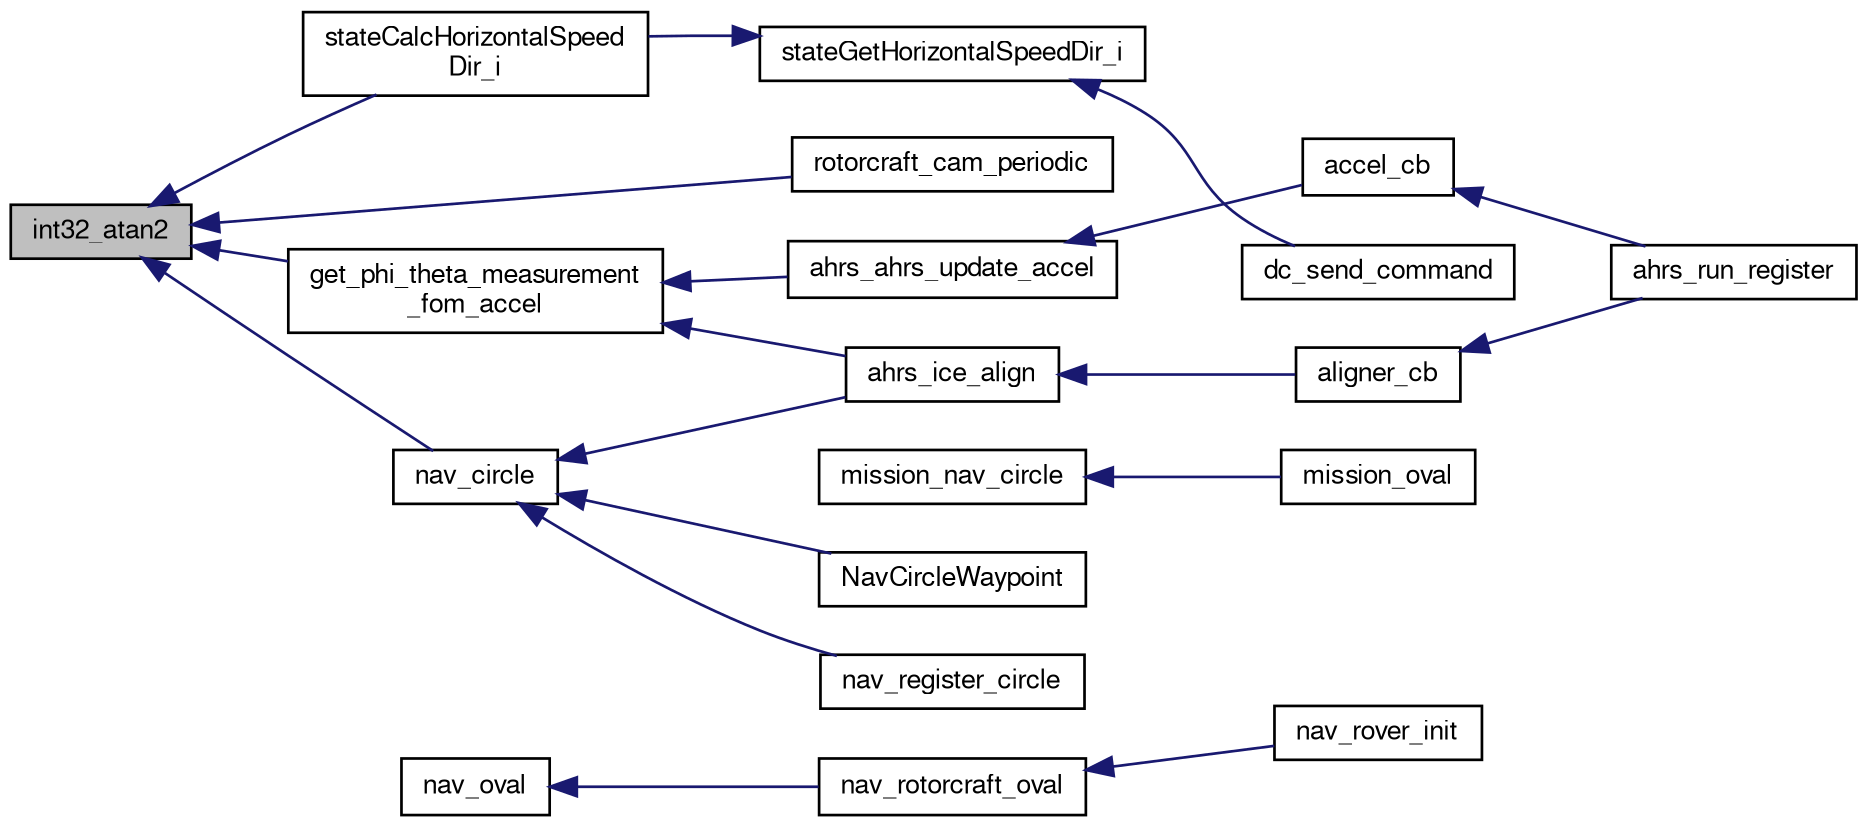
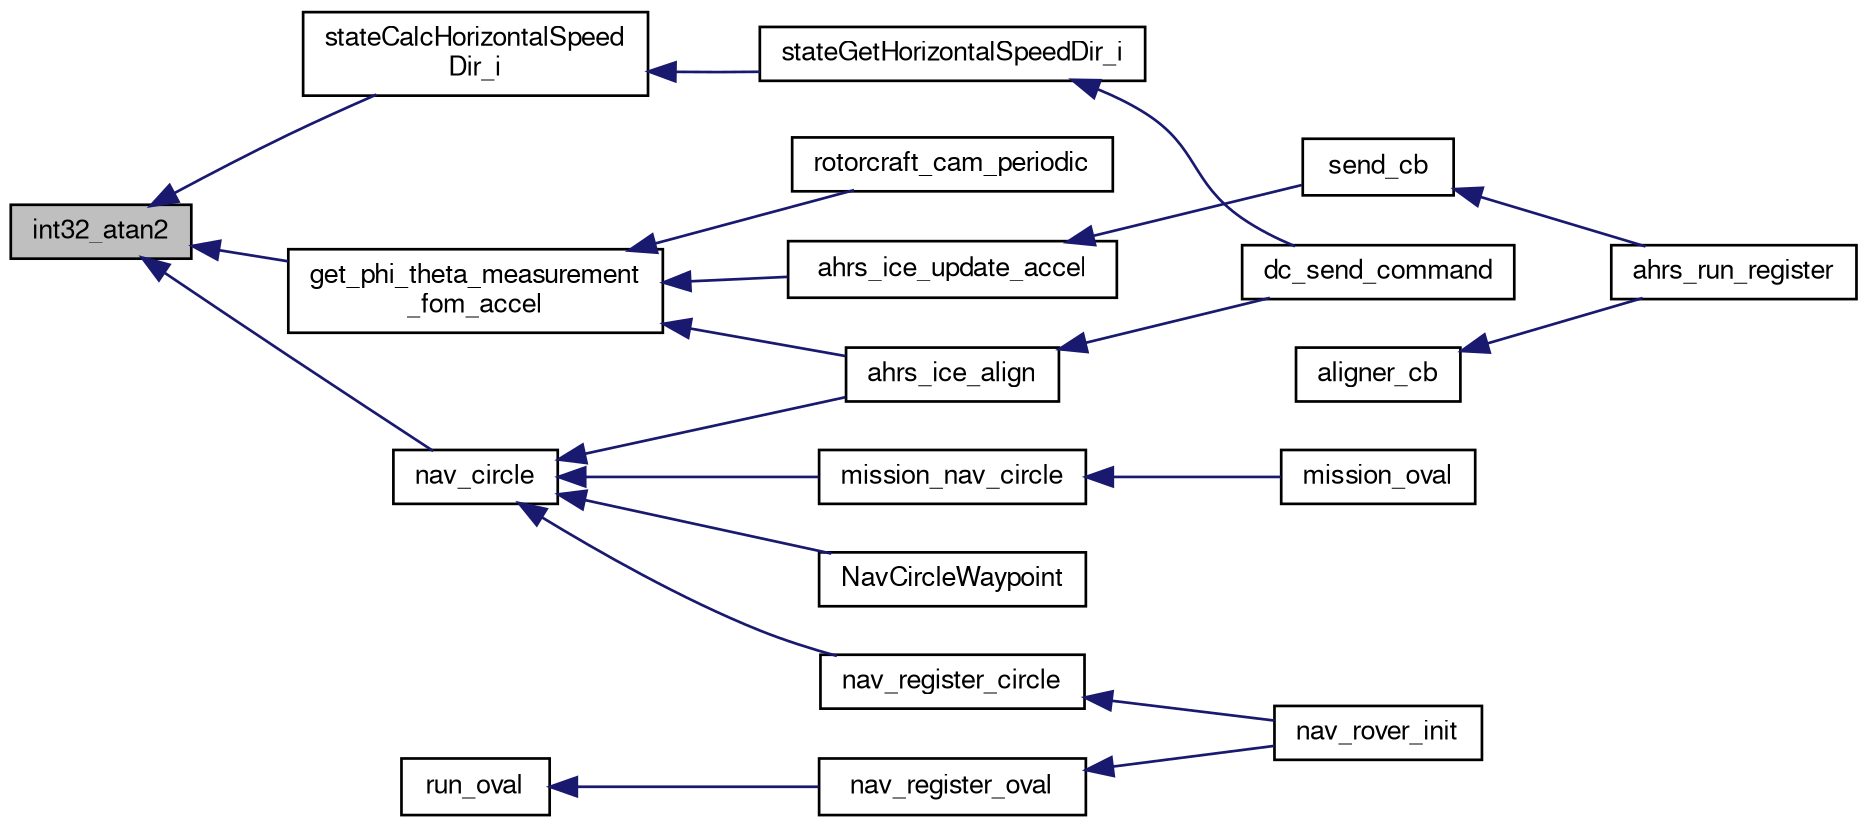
edge "stateCalcHorizontalSpeed Dir_i" -> "stateGetHorizontalSpeedDir_i": reversed
node "accel_cb": label "accel_cb" -> "send_cb"
edge "rotorcraft_cam_periodic" -> "int32_atan2": now "rotorcraft_cam_periodic" -> "get_phi_theta_measurement _fom_accel"
node "ahrs_ahrs_update_accel": label "ahrs_ahrs_update_accel" -> "ahrs_ice_update_accel"
edge "aligner_cb" -> "ahrs_ice_align": now "dc_send_command" -> "ahrs_ice_align"
edge "mission_nav_circle" -> "nav_circle": added
edge "nav_rover_init" -> "nav_register_circle": added
node "nav_oval": label "nav_oval" -> "run_oval"
node "nav_rotorcraft_oval": label "nav_rotorcraft_oval" -> "nav_register_oval"
